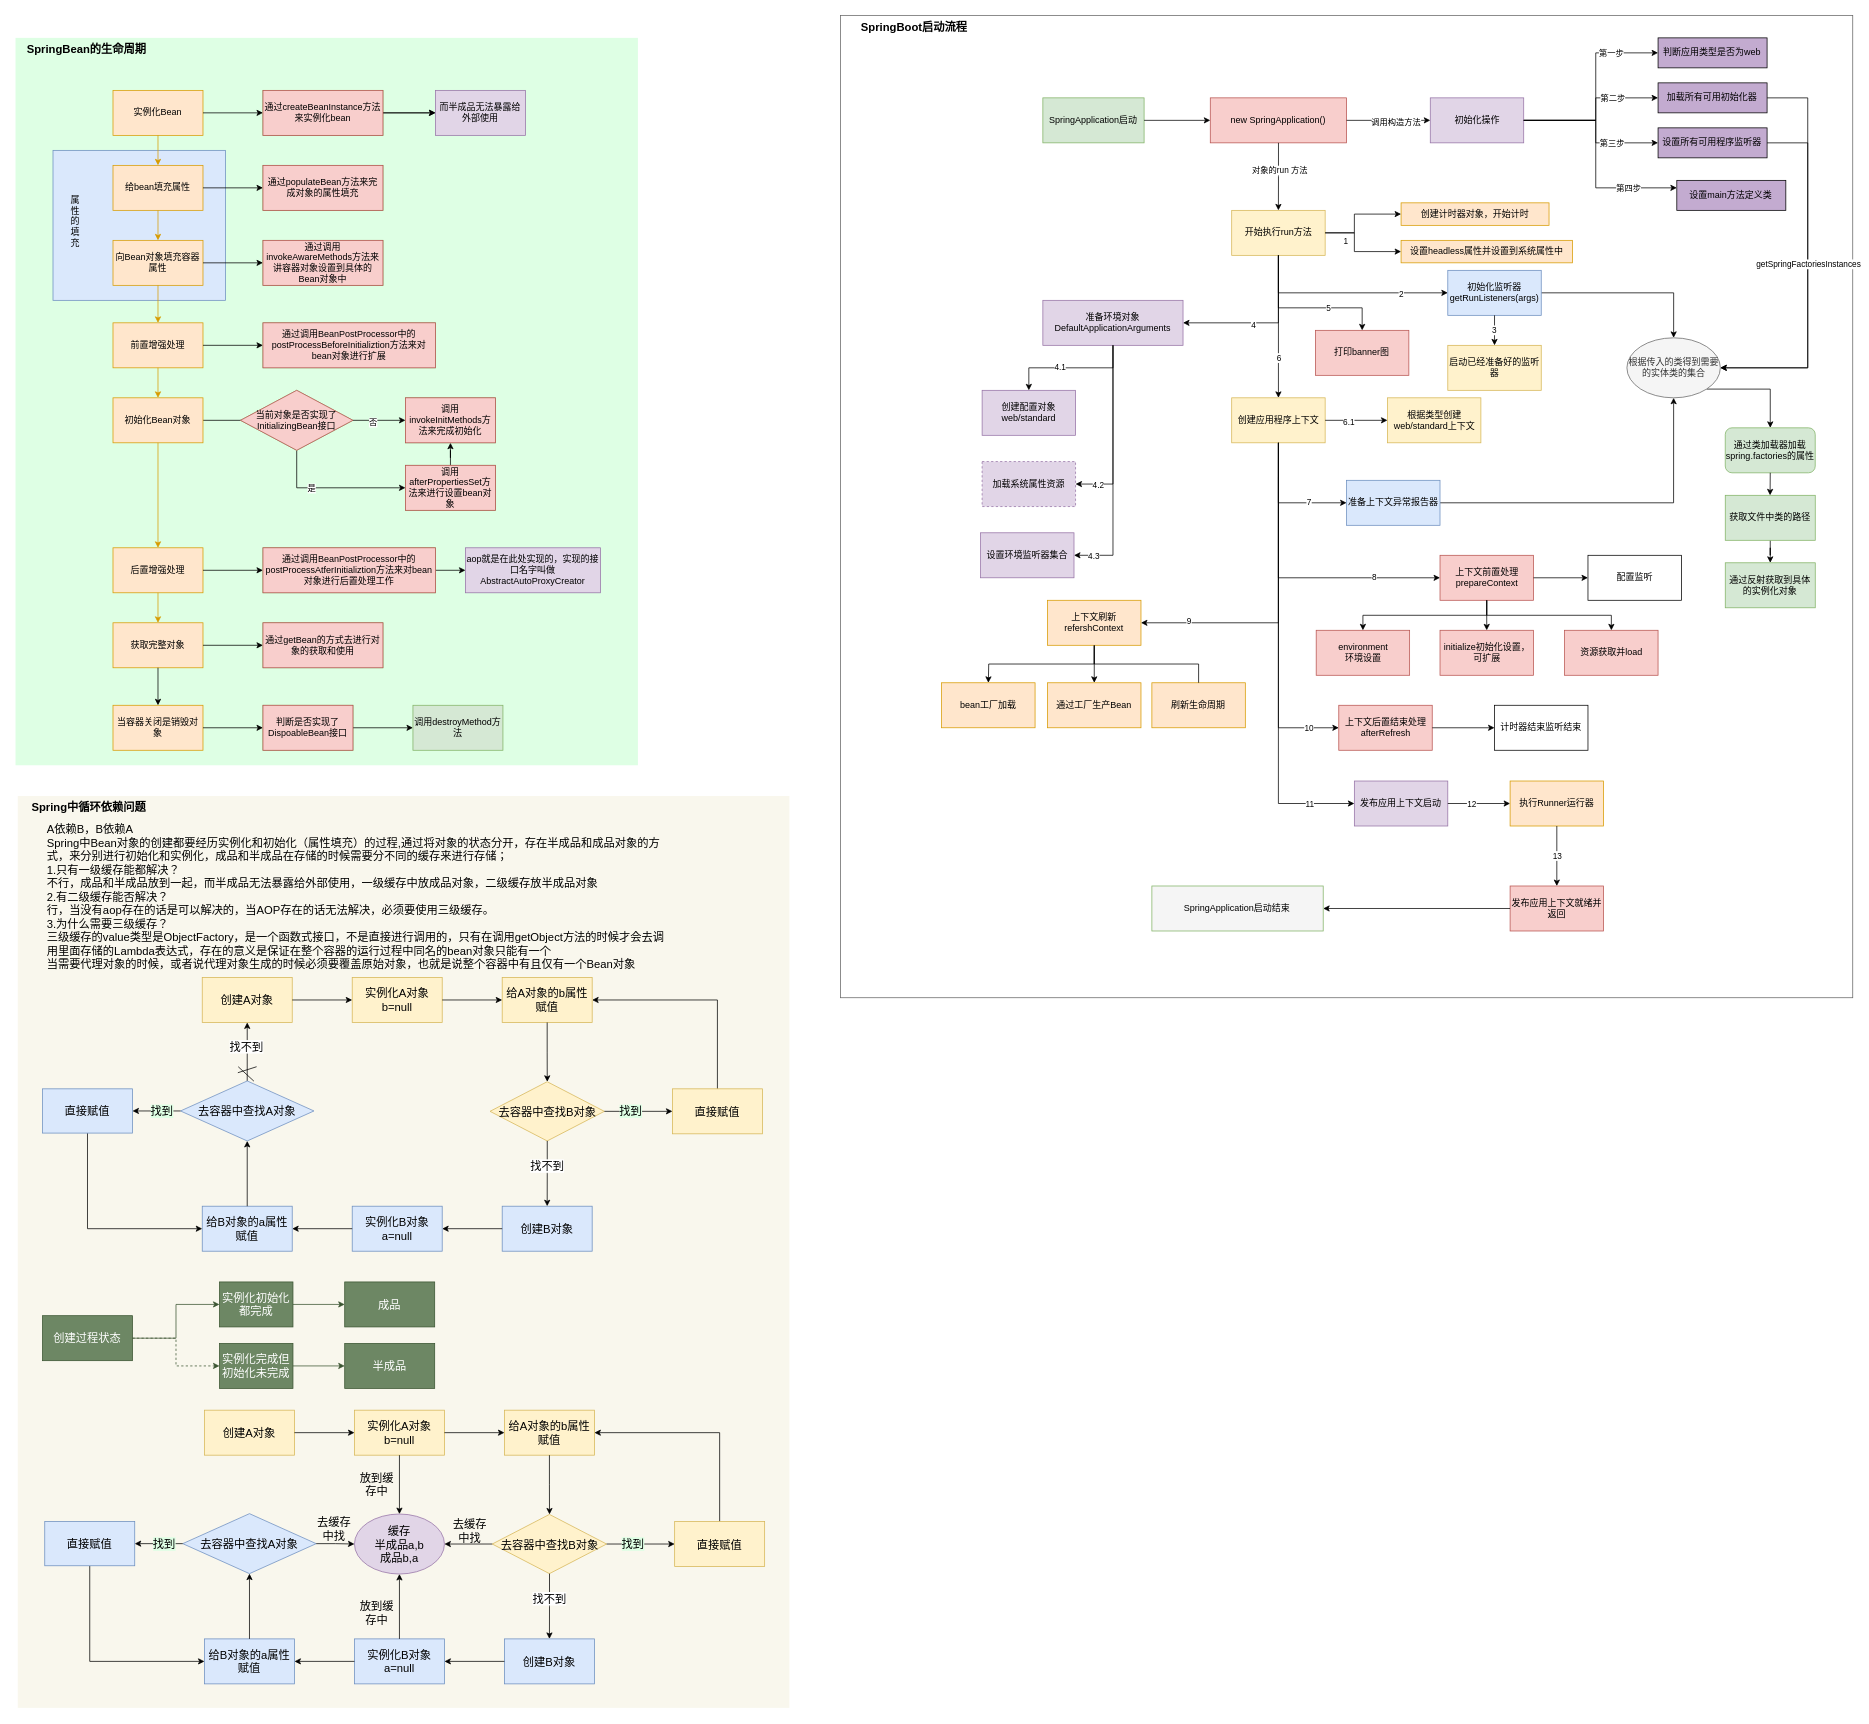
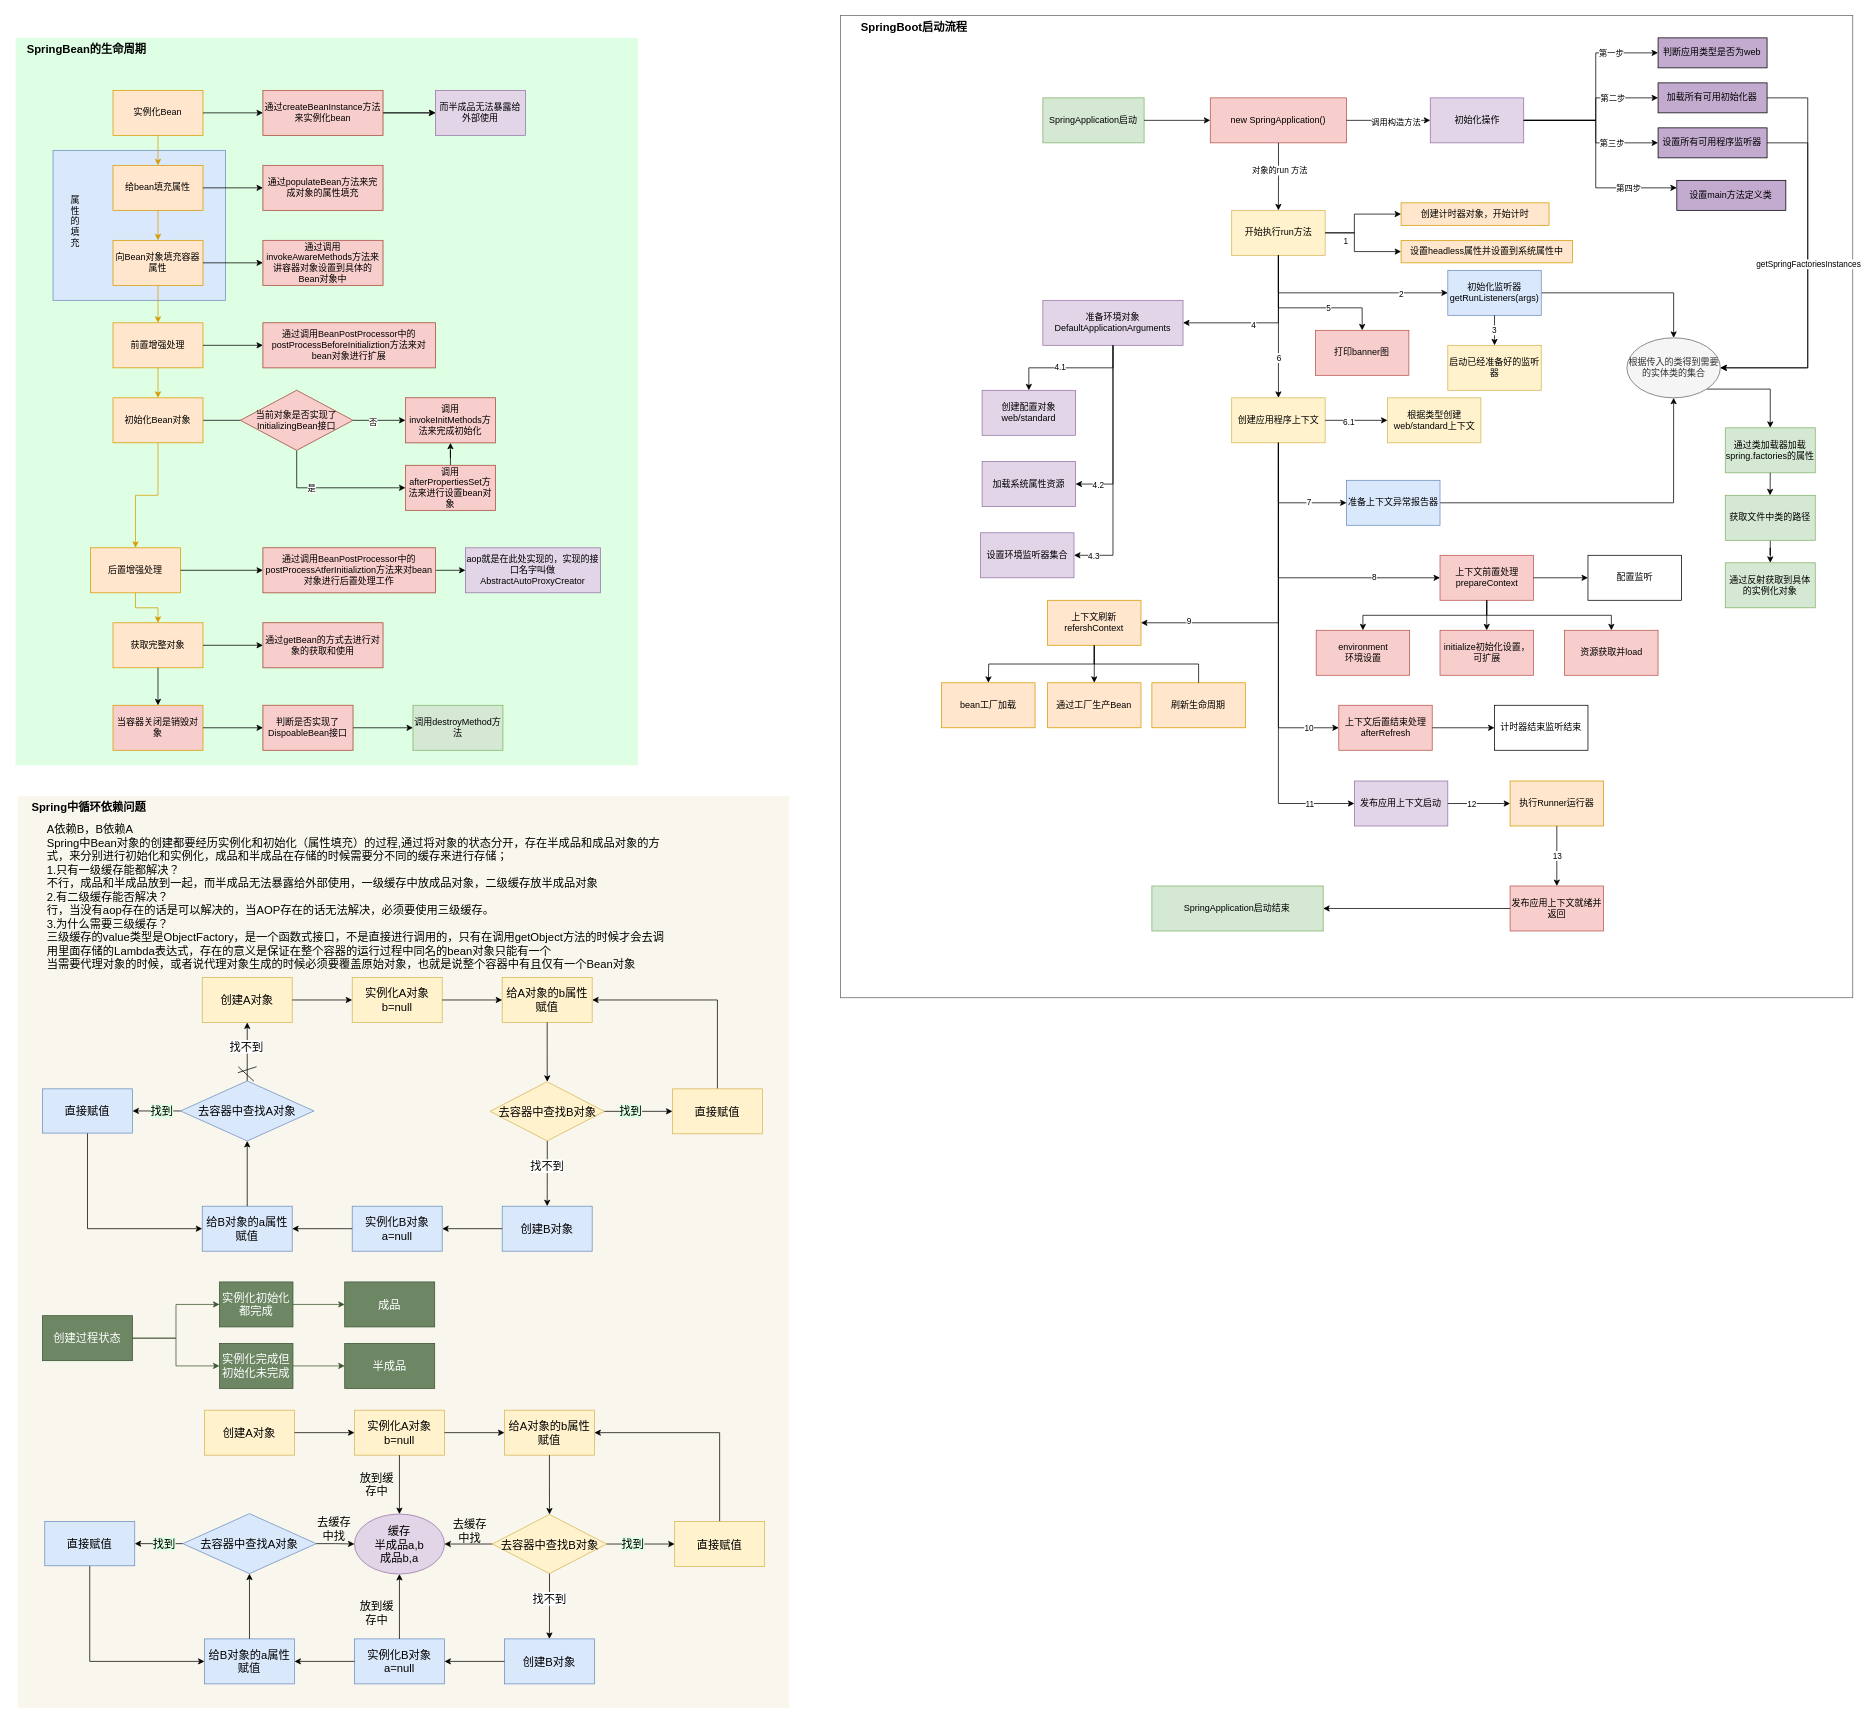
node "通过类加载器加载 spring.factories的属性": shape rounded rectangle -> rectangle
node "加载系统属性资源": style dashed -> solid
node "后置增强处理": moved (158, 570) -> (135, 570)
node "当容器关闭是销毁对象": fillcolor #ffe6cc -> #f8cecc
node "SpringApplication启动结束": fillcolor #f5f5f5 -> #d5e8d4
edge "创建过程状态" -> "实例化完成但初始化未完成": style dashed -> solid
